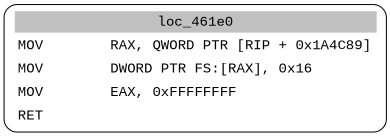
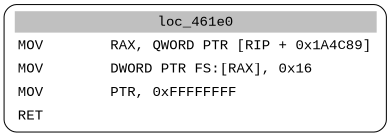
node "loc_461e0": text "MOV        EAX, 0xFFFFFFFF" -> "MOV        PTR, 0xFFFFFFFF"
